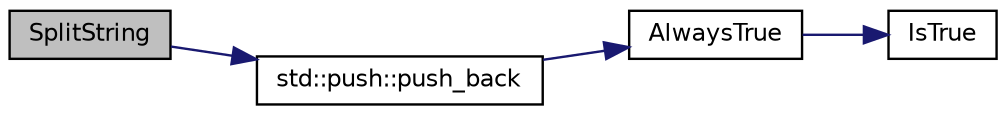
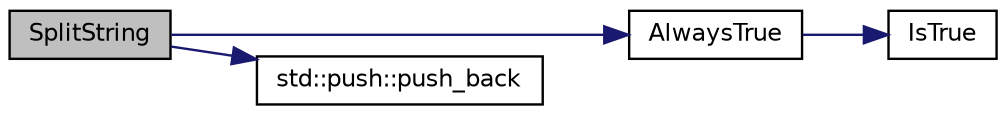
edge "std::push::push_back" -> "AlwaysTrue": now "SplitString" -> "AlwaysTrue"
